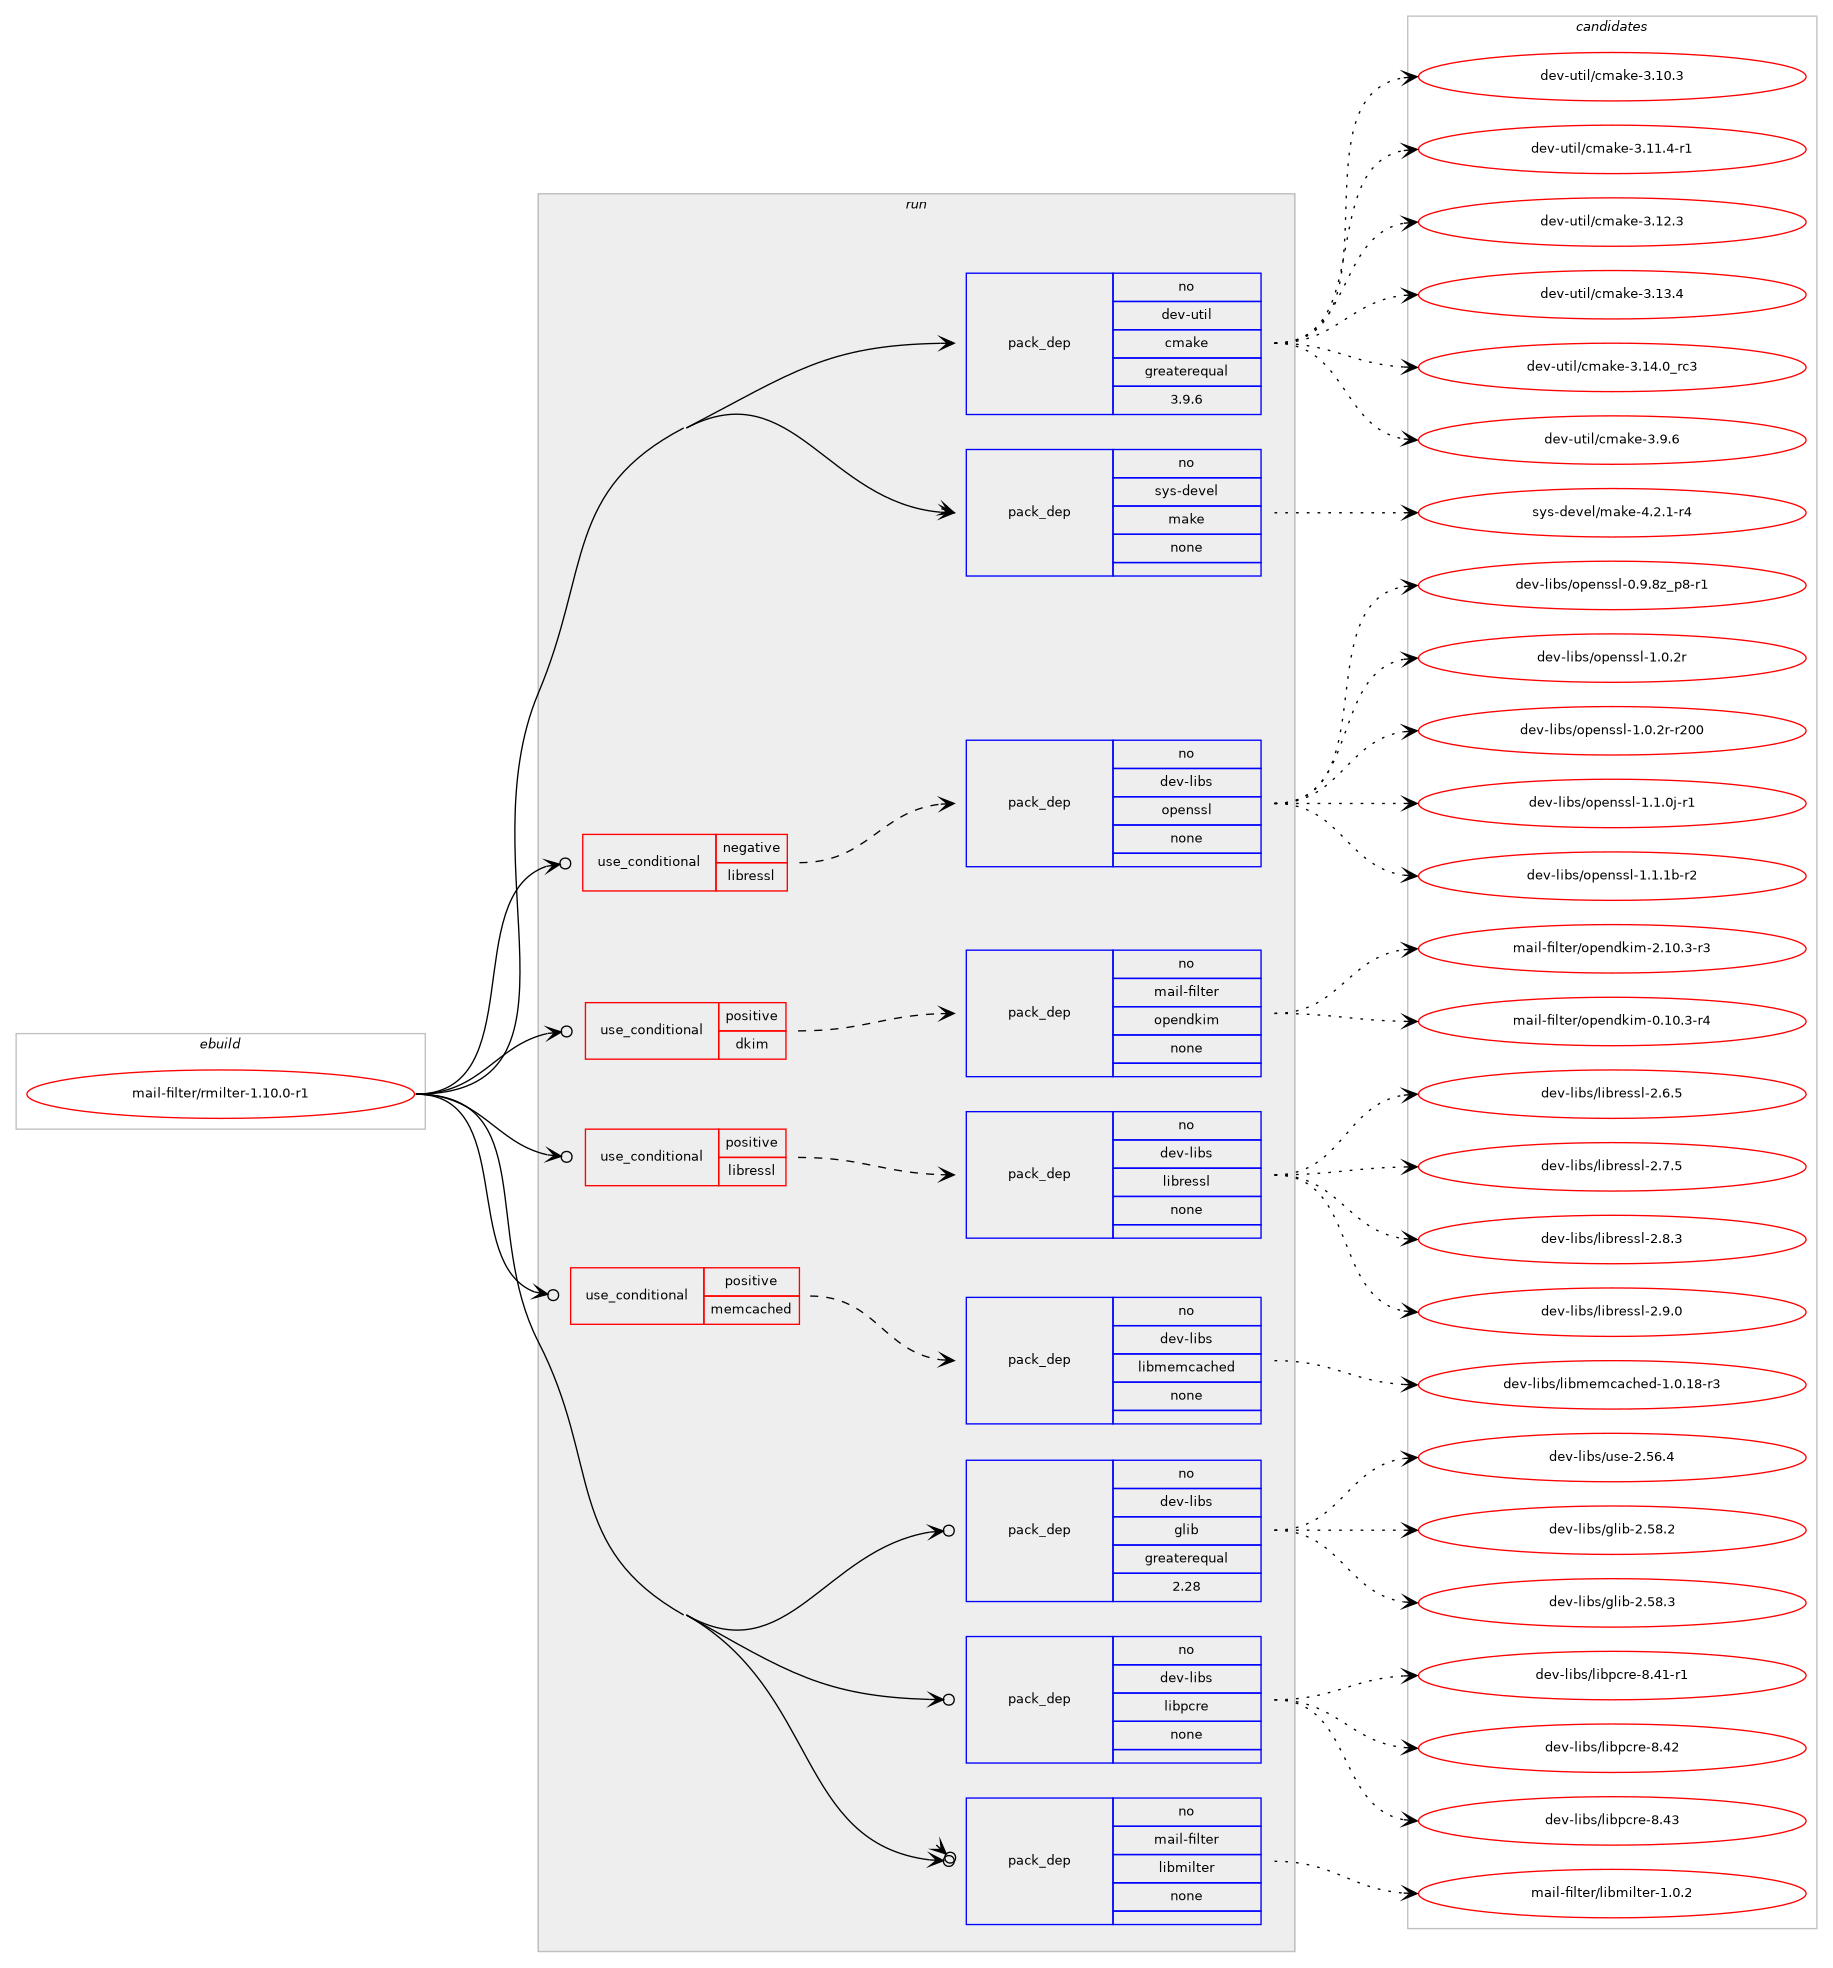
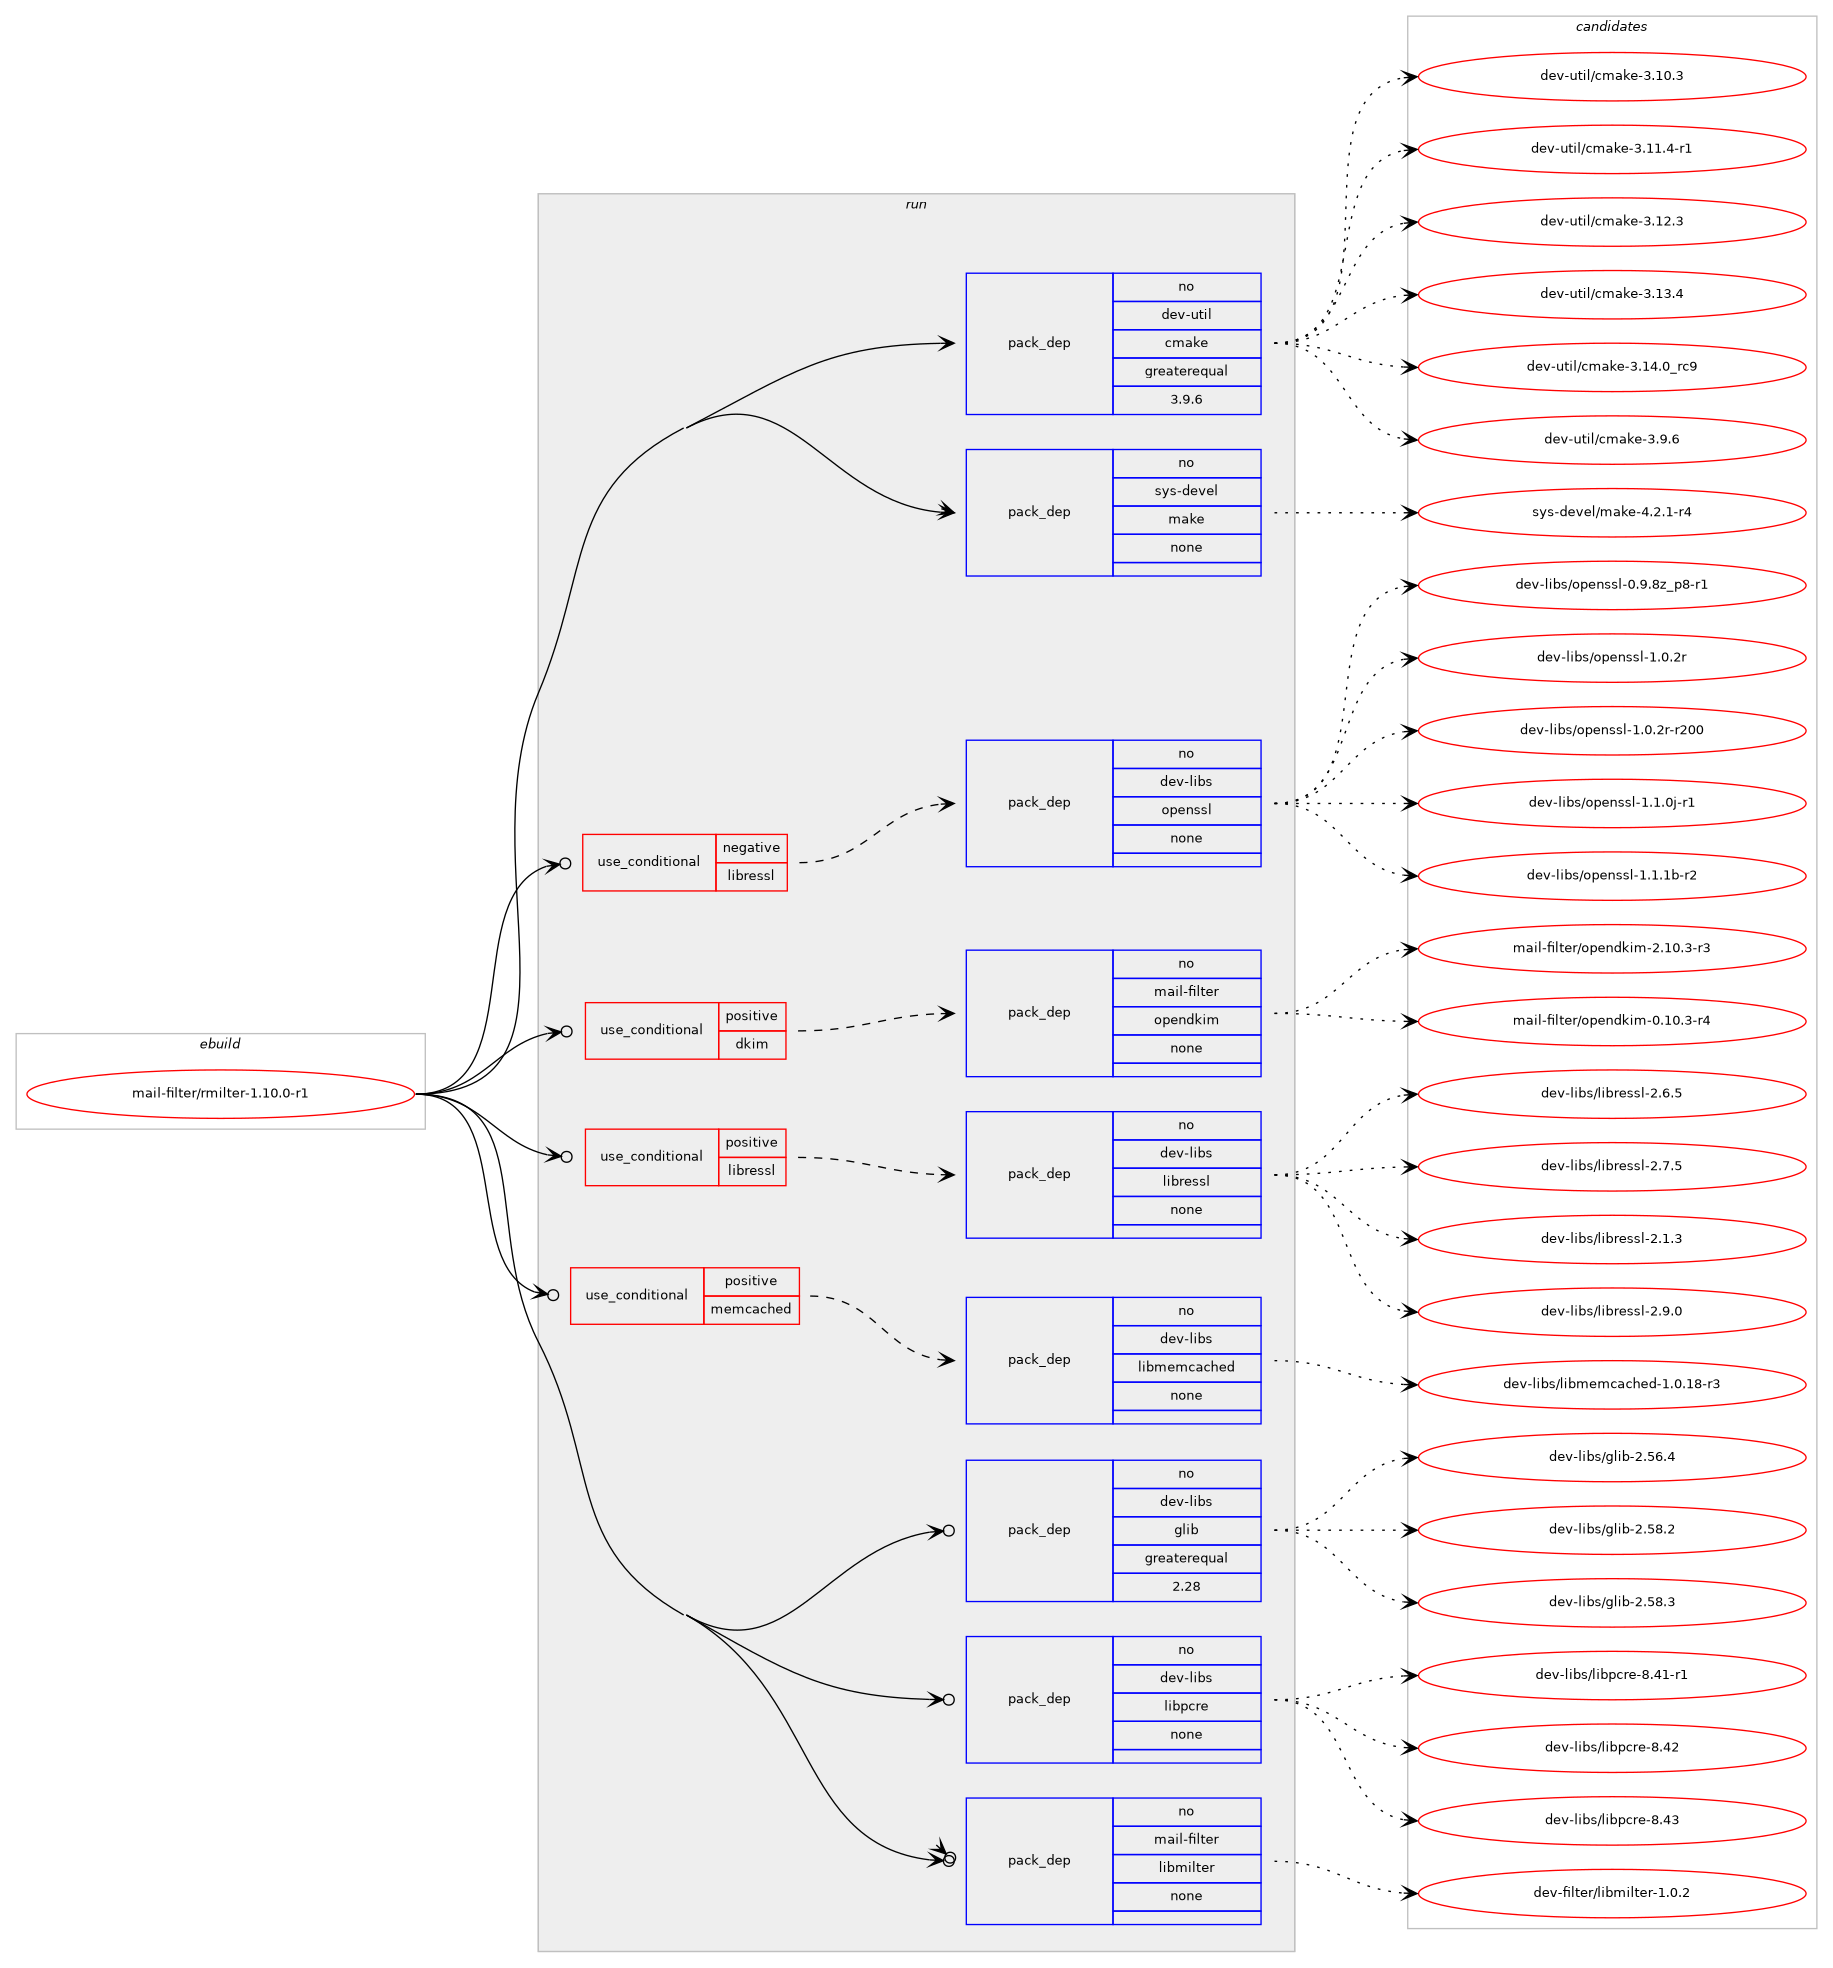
node "dev-util/cmake-3.14.0_rc3": label "dev-util/cmake-3.14.0_rc3" -> "dev-util/cmake-3.14.0_rc9"
node "dev-libs/libressl-2.8.3": label "dev-libs/libressl-2.8.3" -> "dev-libs/libressl-2.1.3"
node "dev-libs/use-2.56.4": label "dev-libs/use-2.56.4" -> "dev-libs/glib-2.56.4"
node "mail-filter/libmilter-1.0.2": label "mail-filter/libmilter-1.0.2" -> "dev-filter/libmilter-1.0.2"
